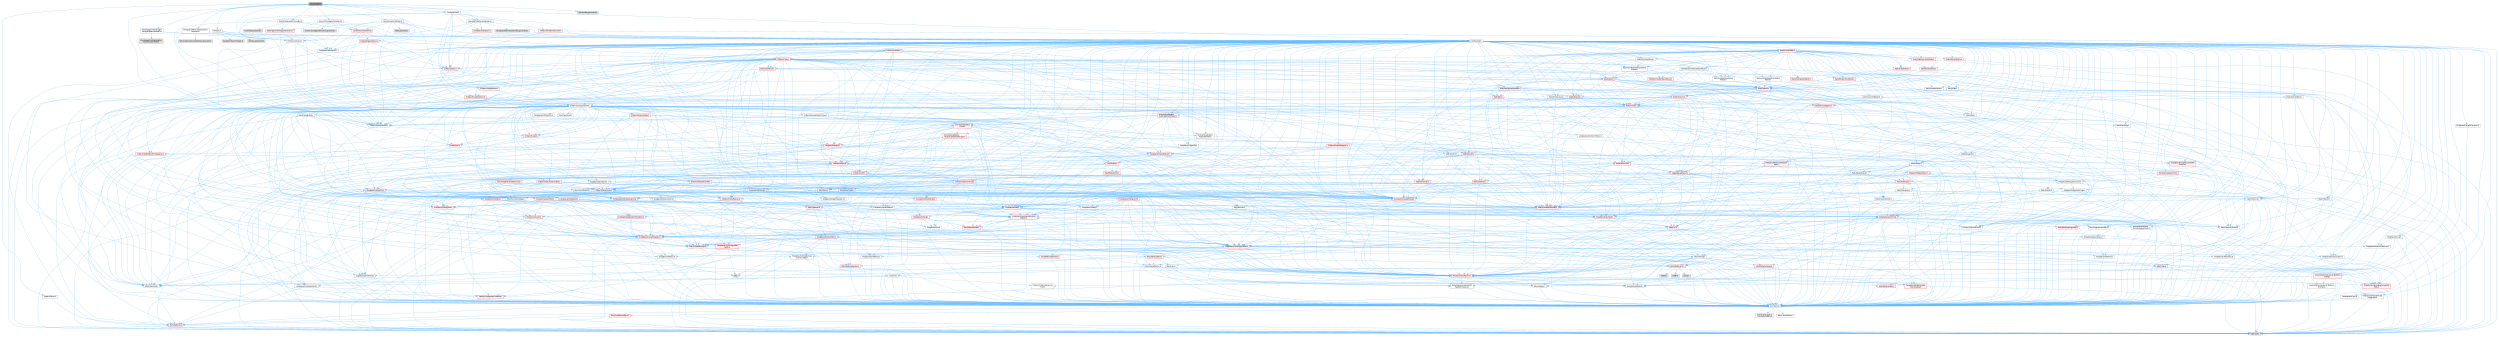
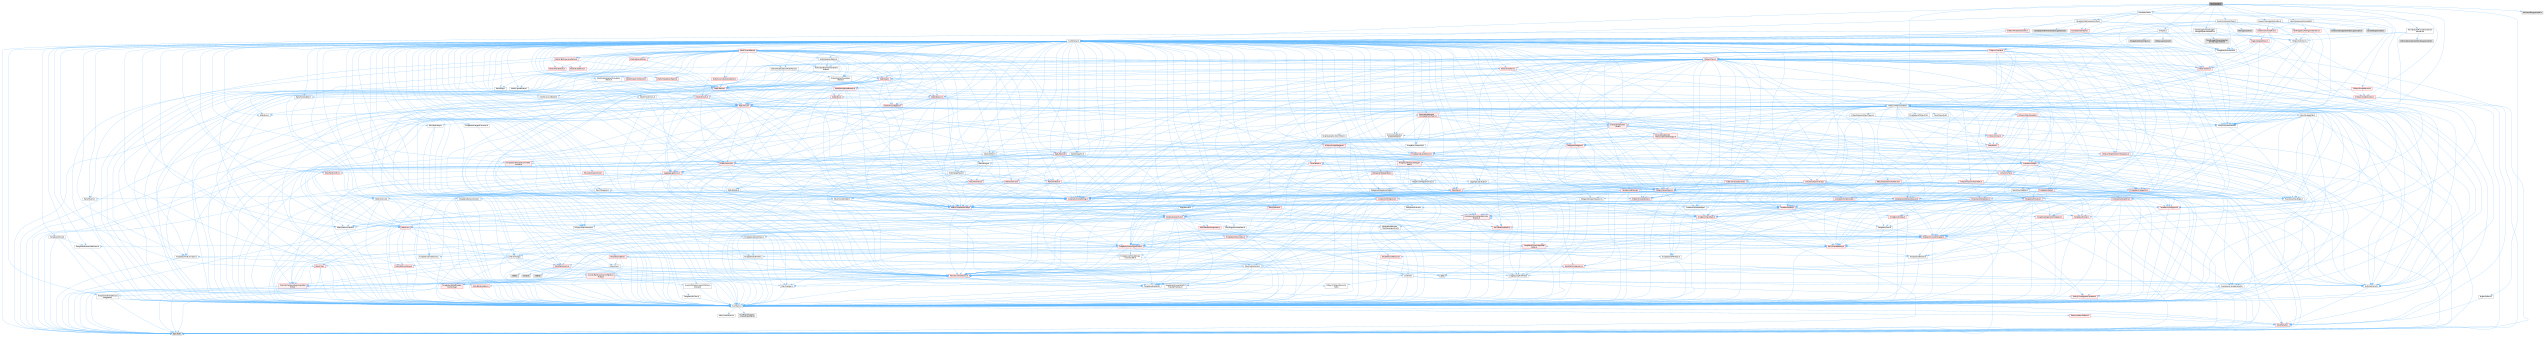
edge "Templates/IsTriviallyCopy Constructible.h" -> "type_traits": now "Templates/IsTriviallyCopy Constructible.h" -> "GenericPlatform/GenericPlatform String.h"
